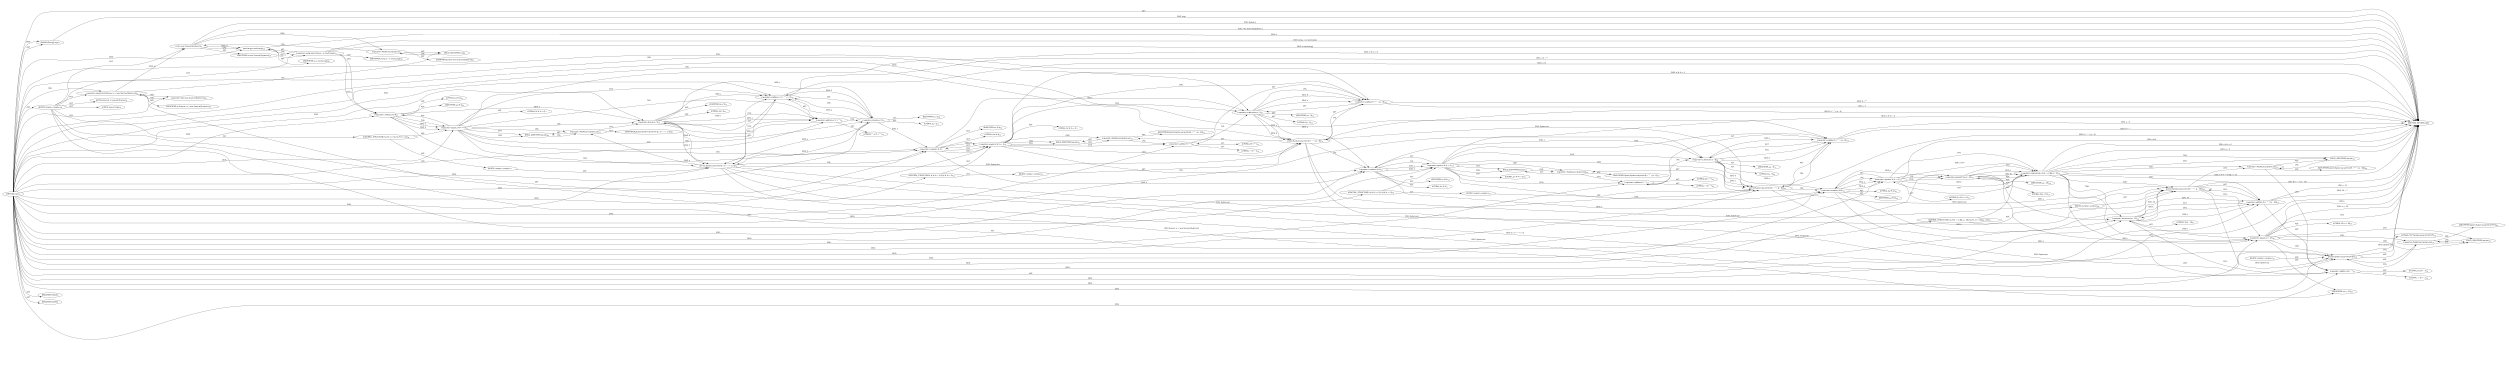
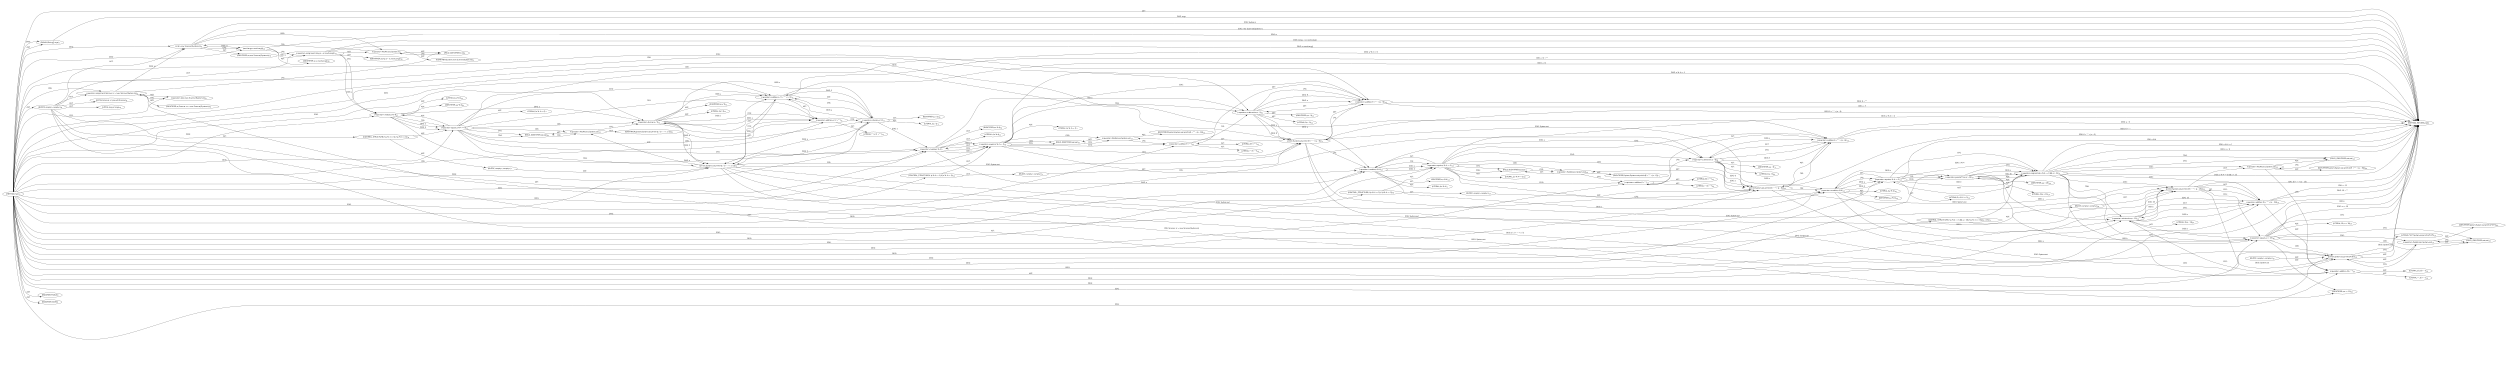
edge "(<operator>.assignment,long a = sc.nextLong())" -> "(nextLong,sc.nextLong())": now "(<operator>.assignment,long a = sc.nextLong())" -> "(<operator>.fieldAccess,System.in)"
edge "(METHOD,main)" -> "(<init>,new Scanner(System.in))": added, label "DDG:"
